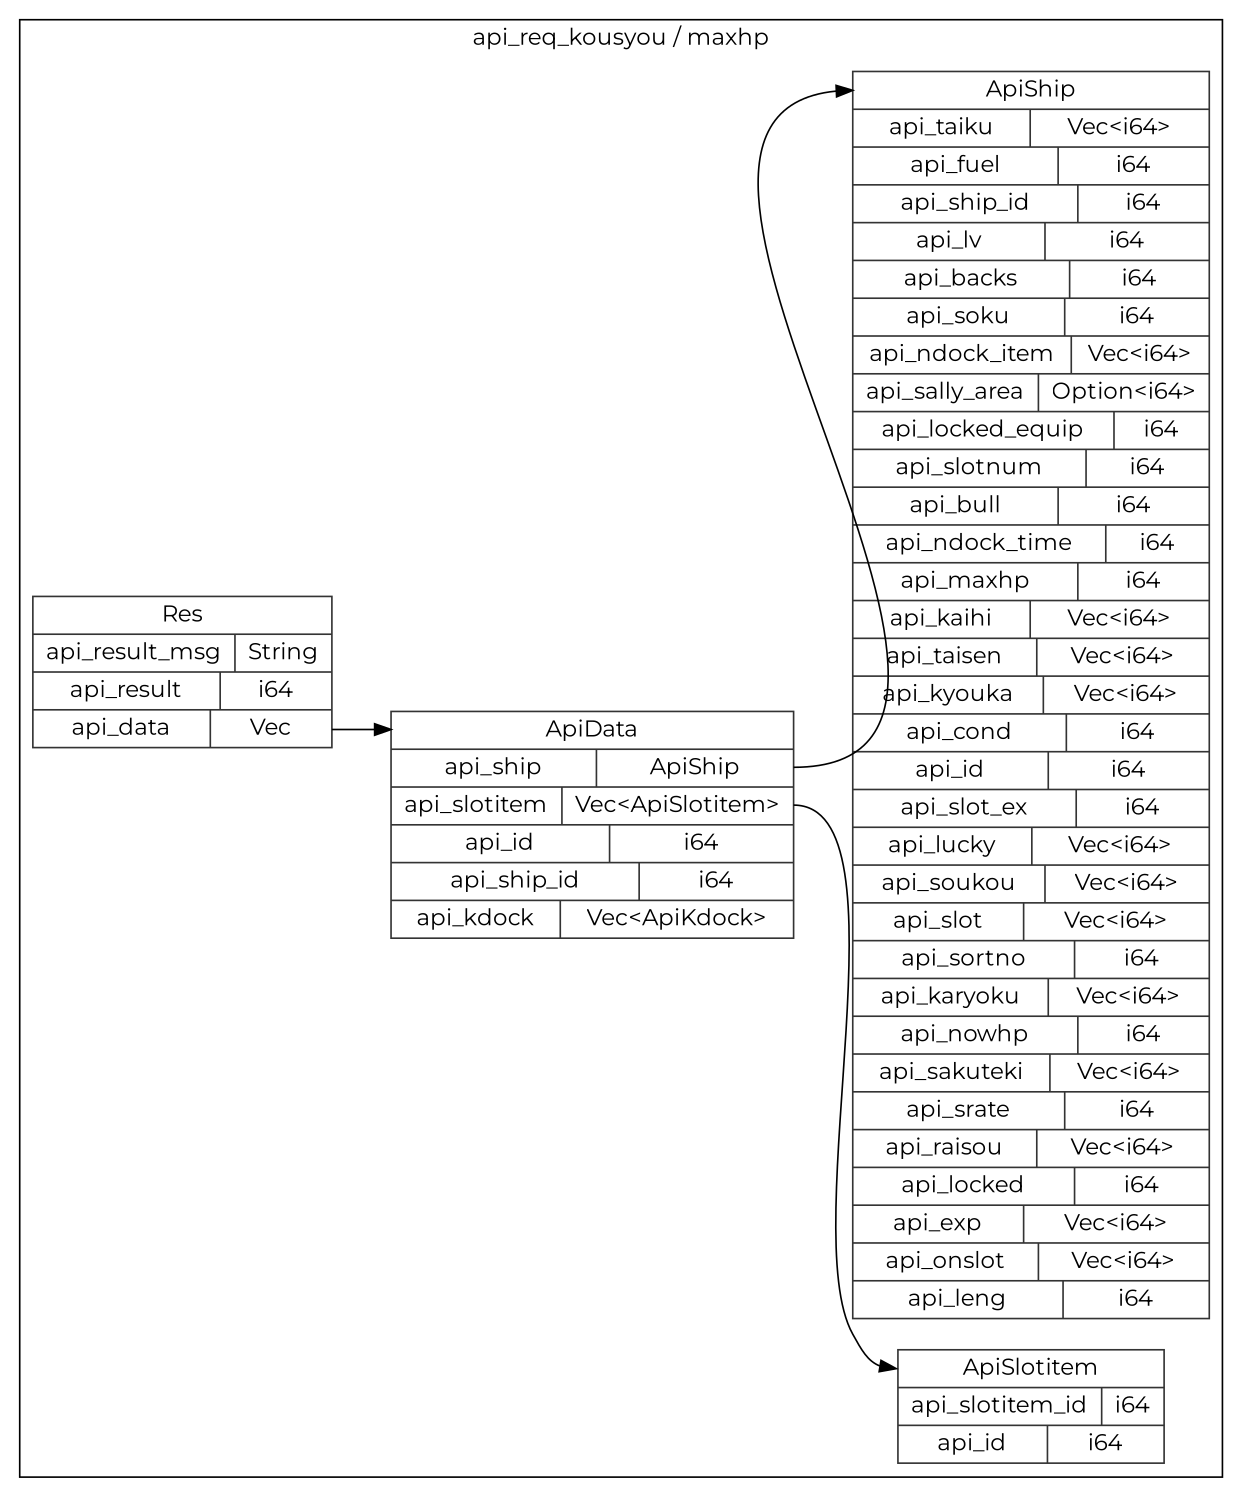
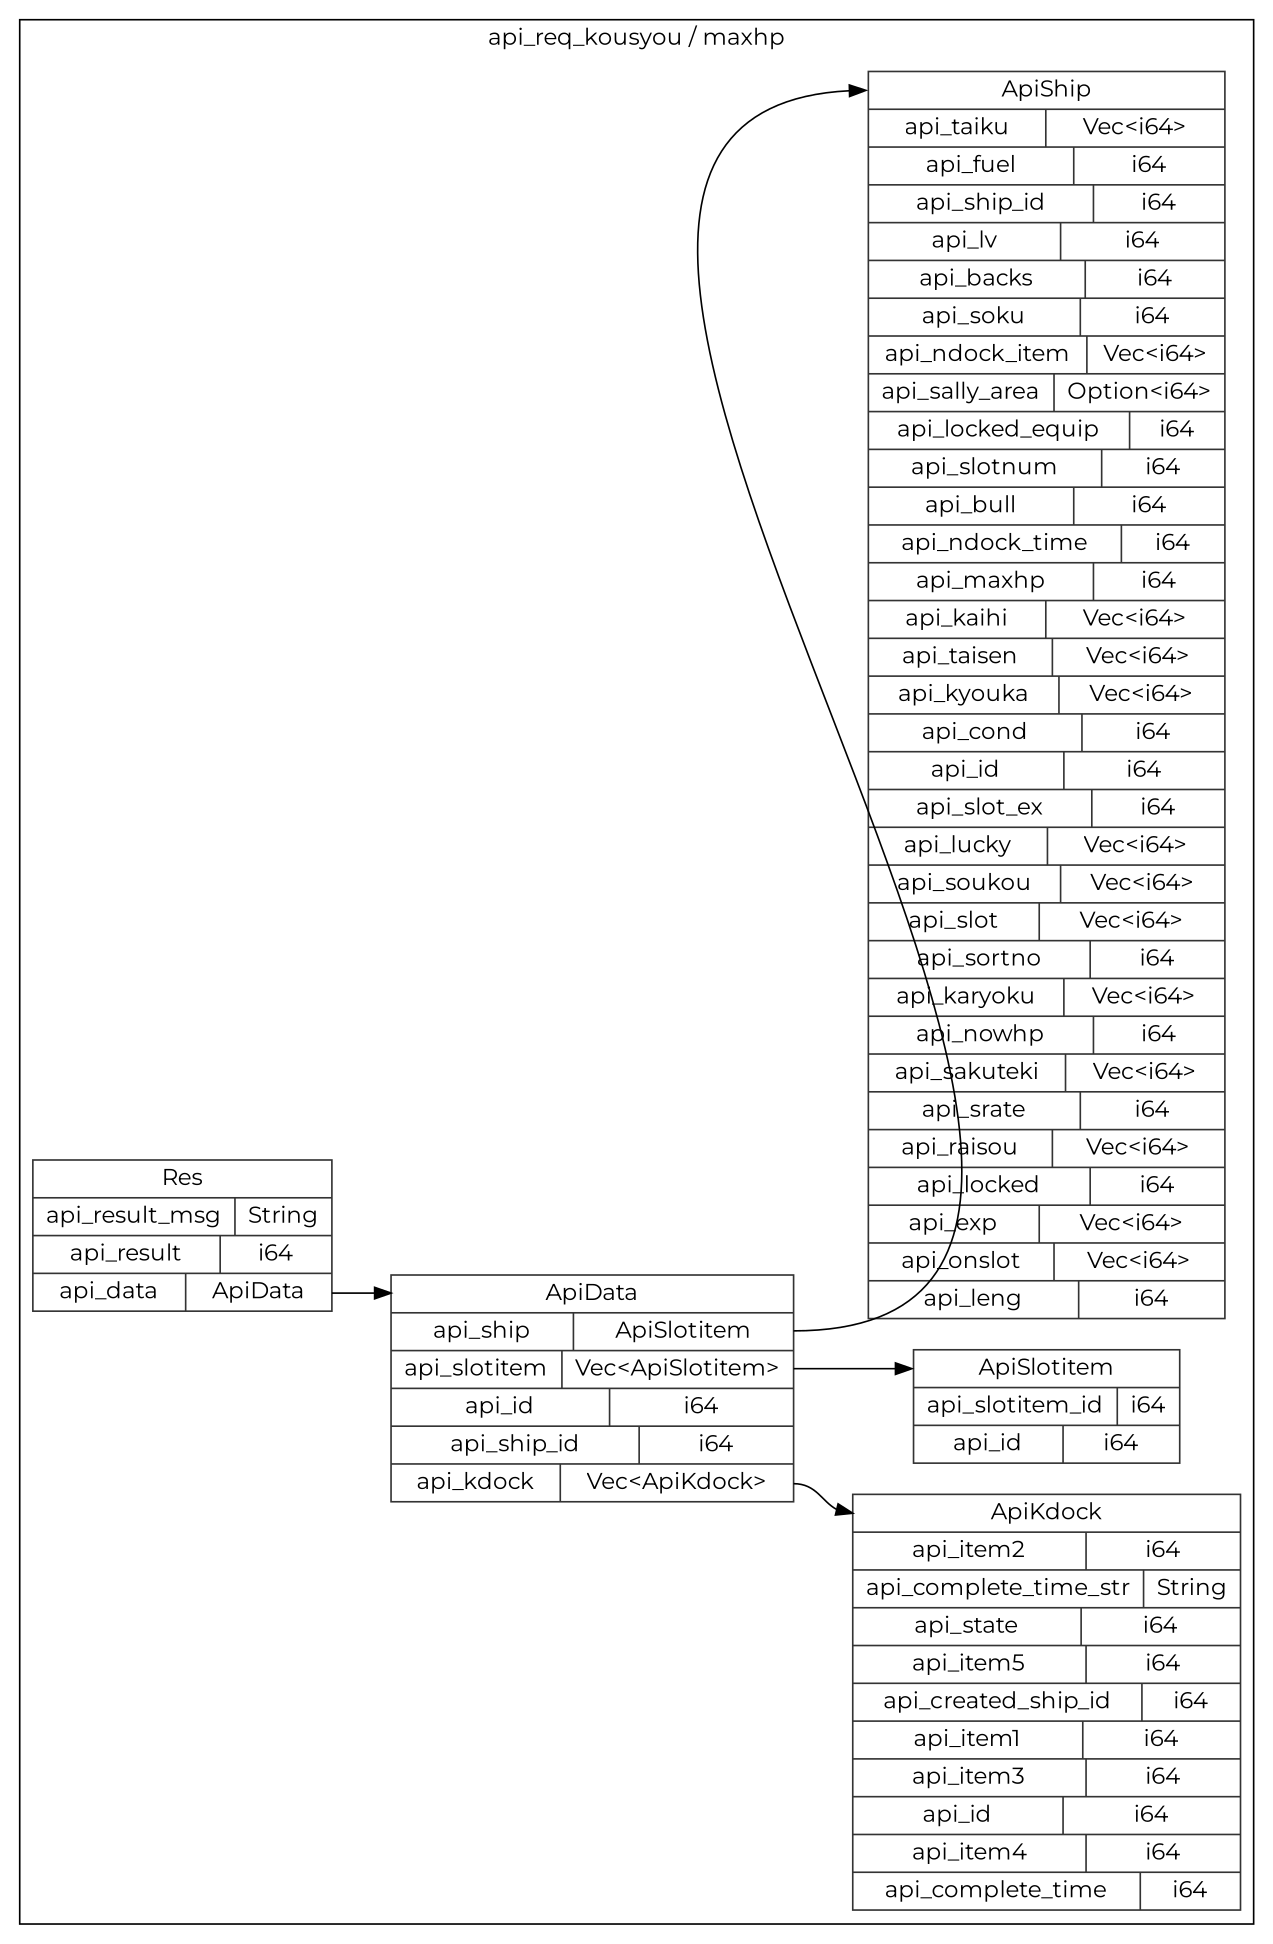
node "Res": text "Vec" -> "ApiData"
node "ApiData": text "ApiShip" -> "ApiSlotitem"
node "ApiKdock": added
